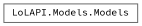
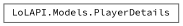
node "LoLAPI.Models.Models": label "LoLAPI.Models.Models" -> "LoLAPI.Models.PlayerDetails"
